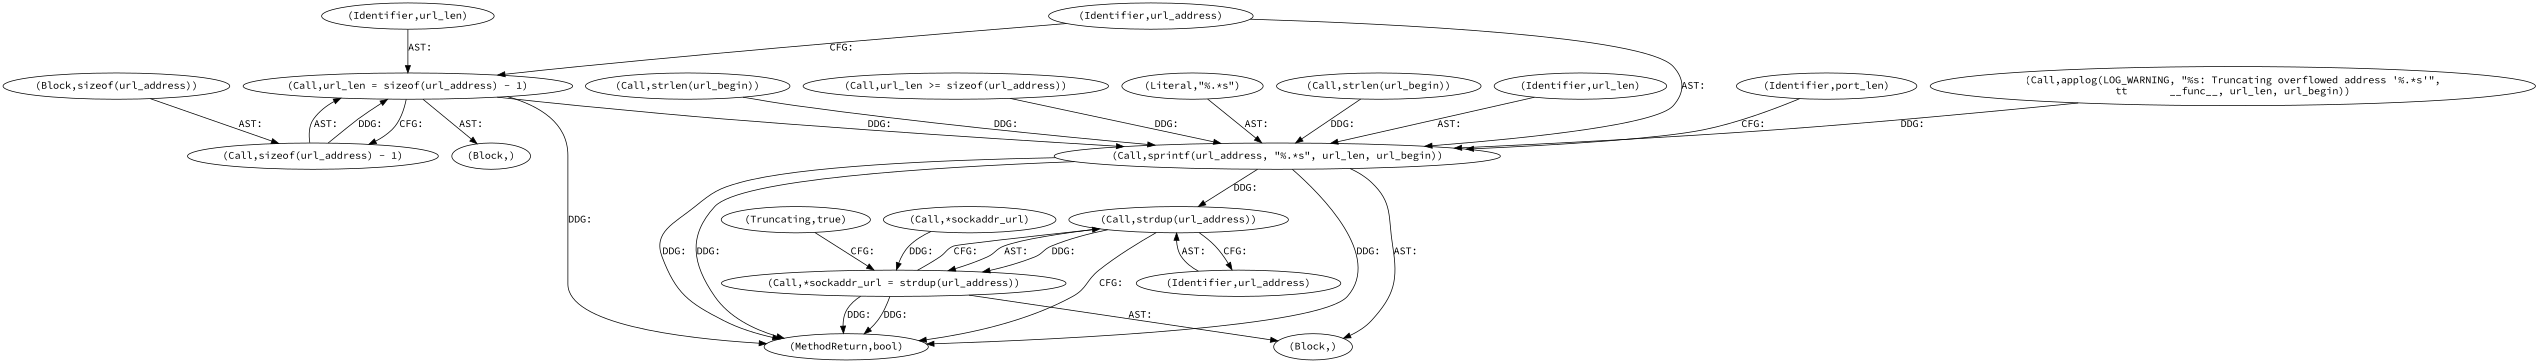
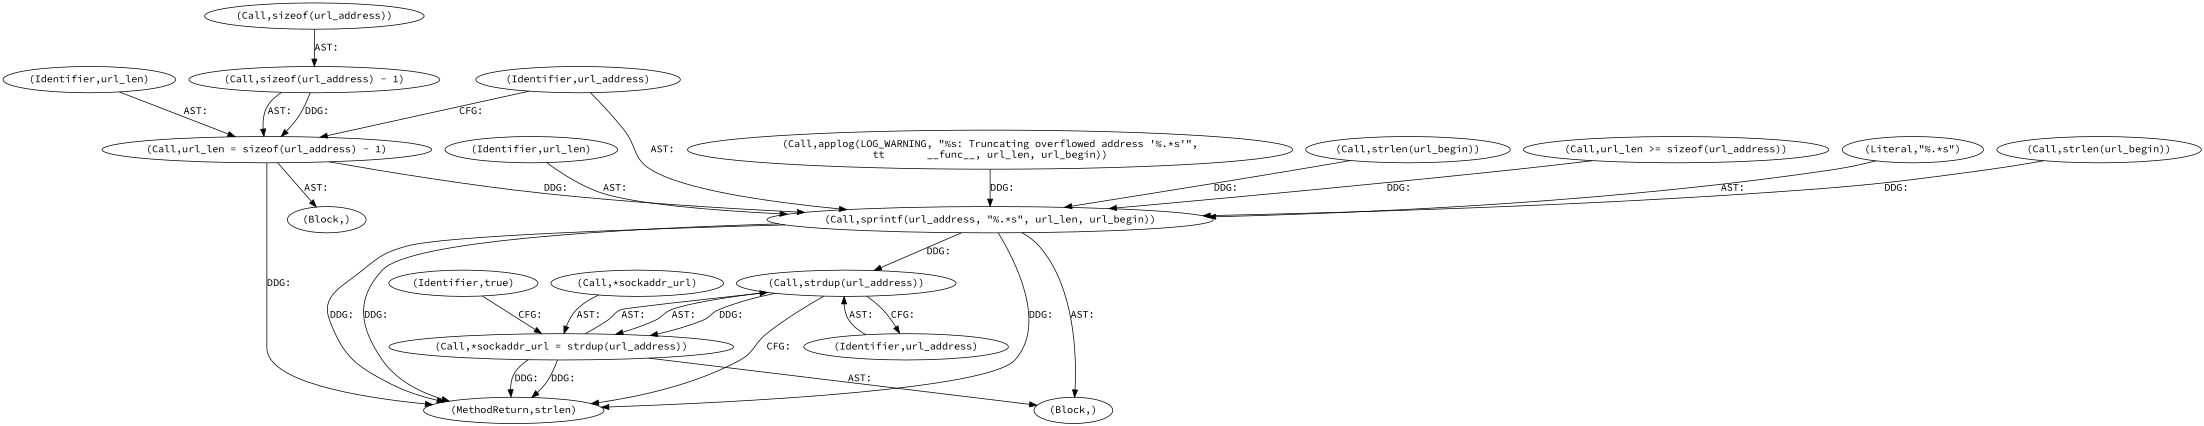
node "(Block,sizeof(url_address))": label "(Block,sizeof(url_address))" -> "(Call,sizeof(url_address))"
node "(Identifier,port_len)": removed
edge "(Call,url_len = sizeof(url_address) - 1)" -> "(Call,sizeof(url_address) - 1)": removed, label "CFG:"
node "(Truncating,true)": label "(Truncating,true)" -> "(Identifier,true)"
edge "(Call,*sockaddr_url)" -> "(Call,*sockaddr_url = strdup(url_address))": label "DDG: " -> "AST: "
edge "(Call,*sockaddr_url = strdup(url_address))" -> "(Call,strdup(url_address))": label "CFG: " -> "AST: "
node "(MethodReturn,bool)": label "(MethodReturn,bool)" -> "(MethodReturn,strlen)"
